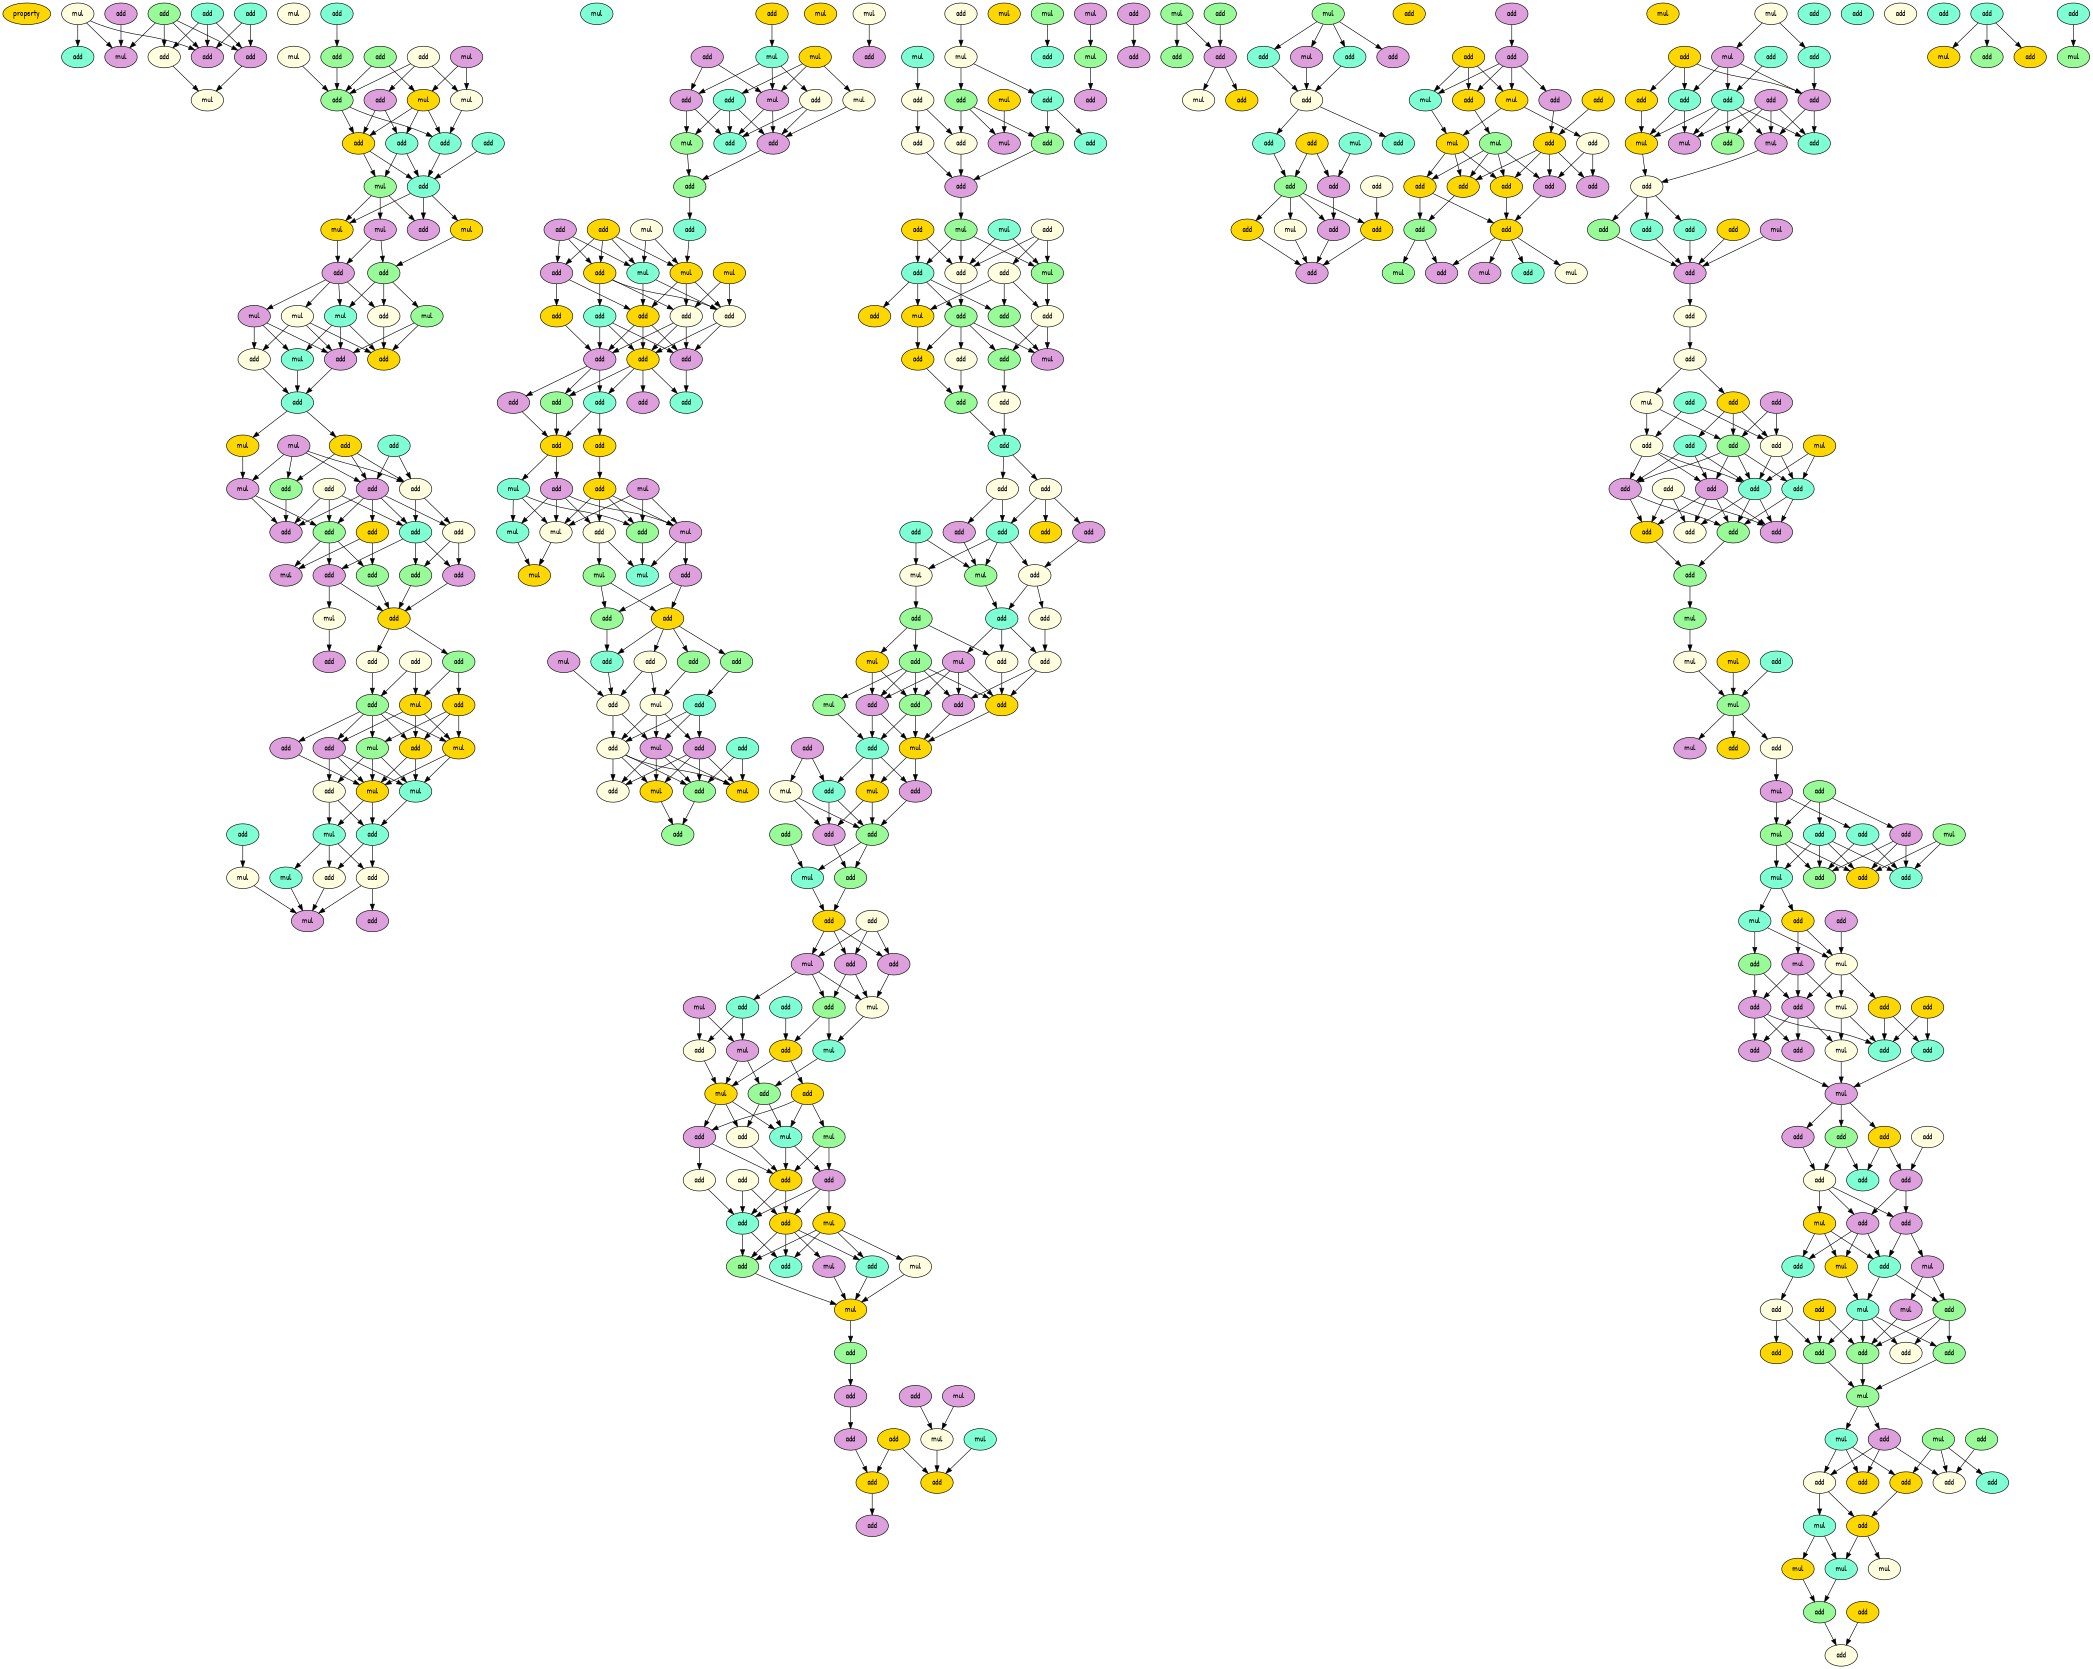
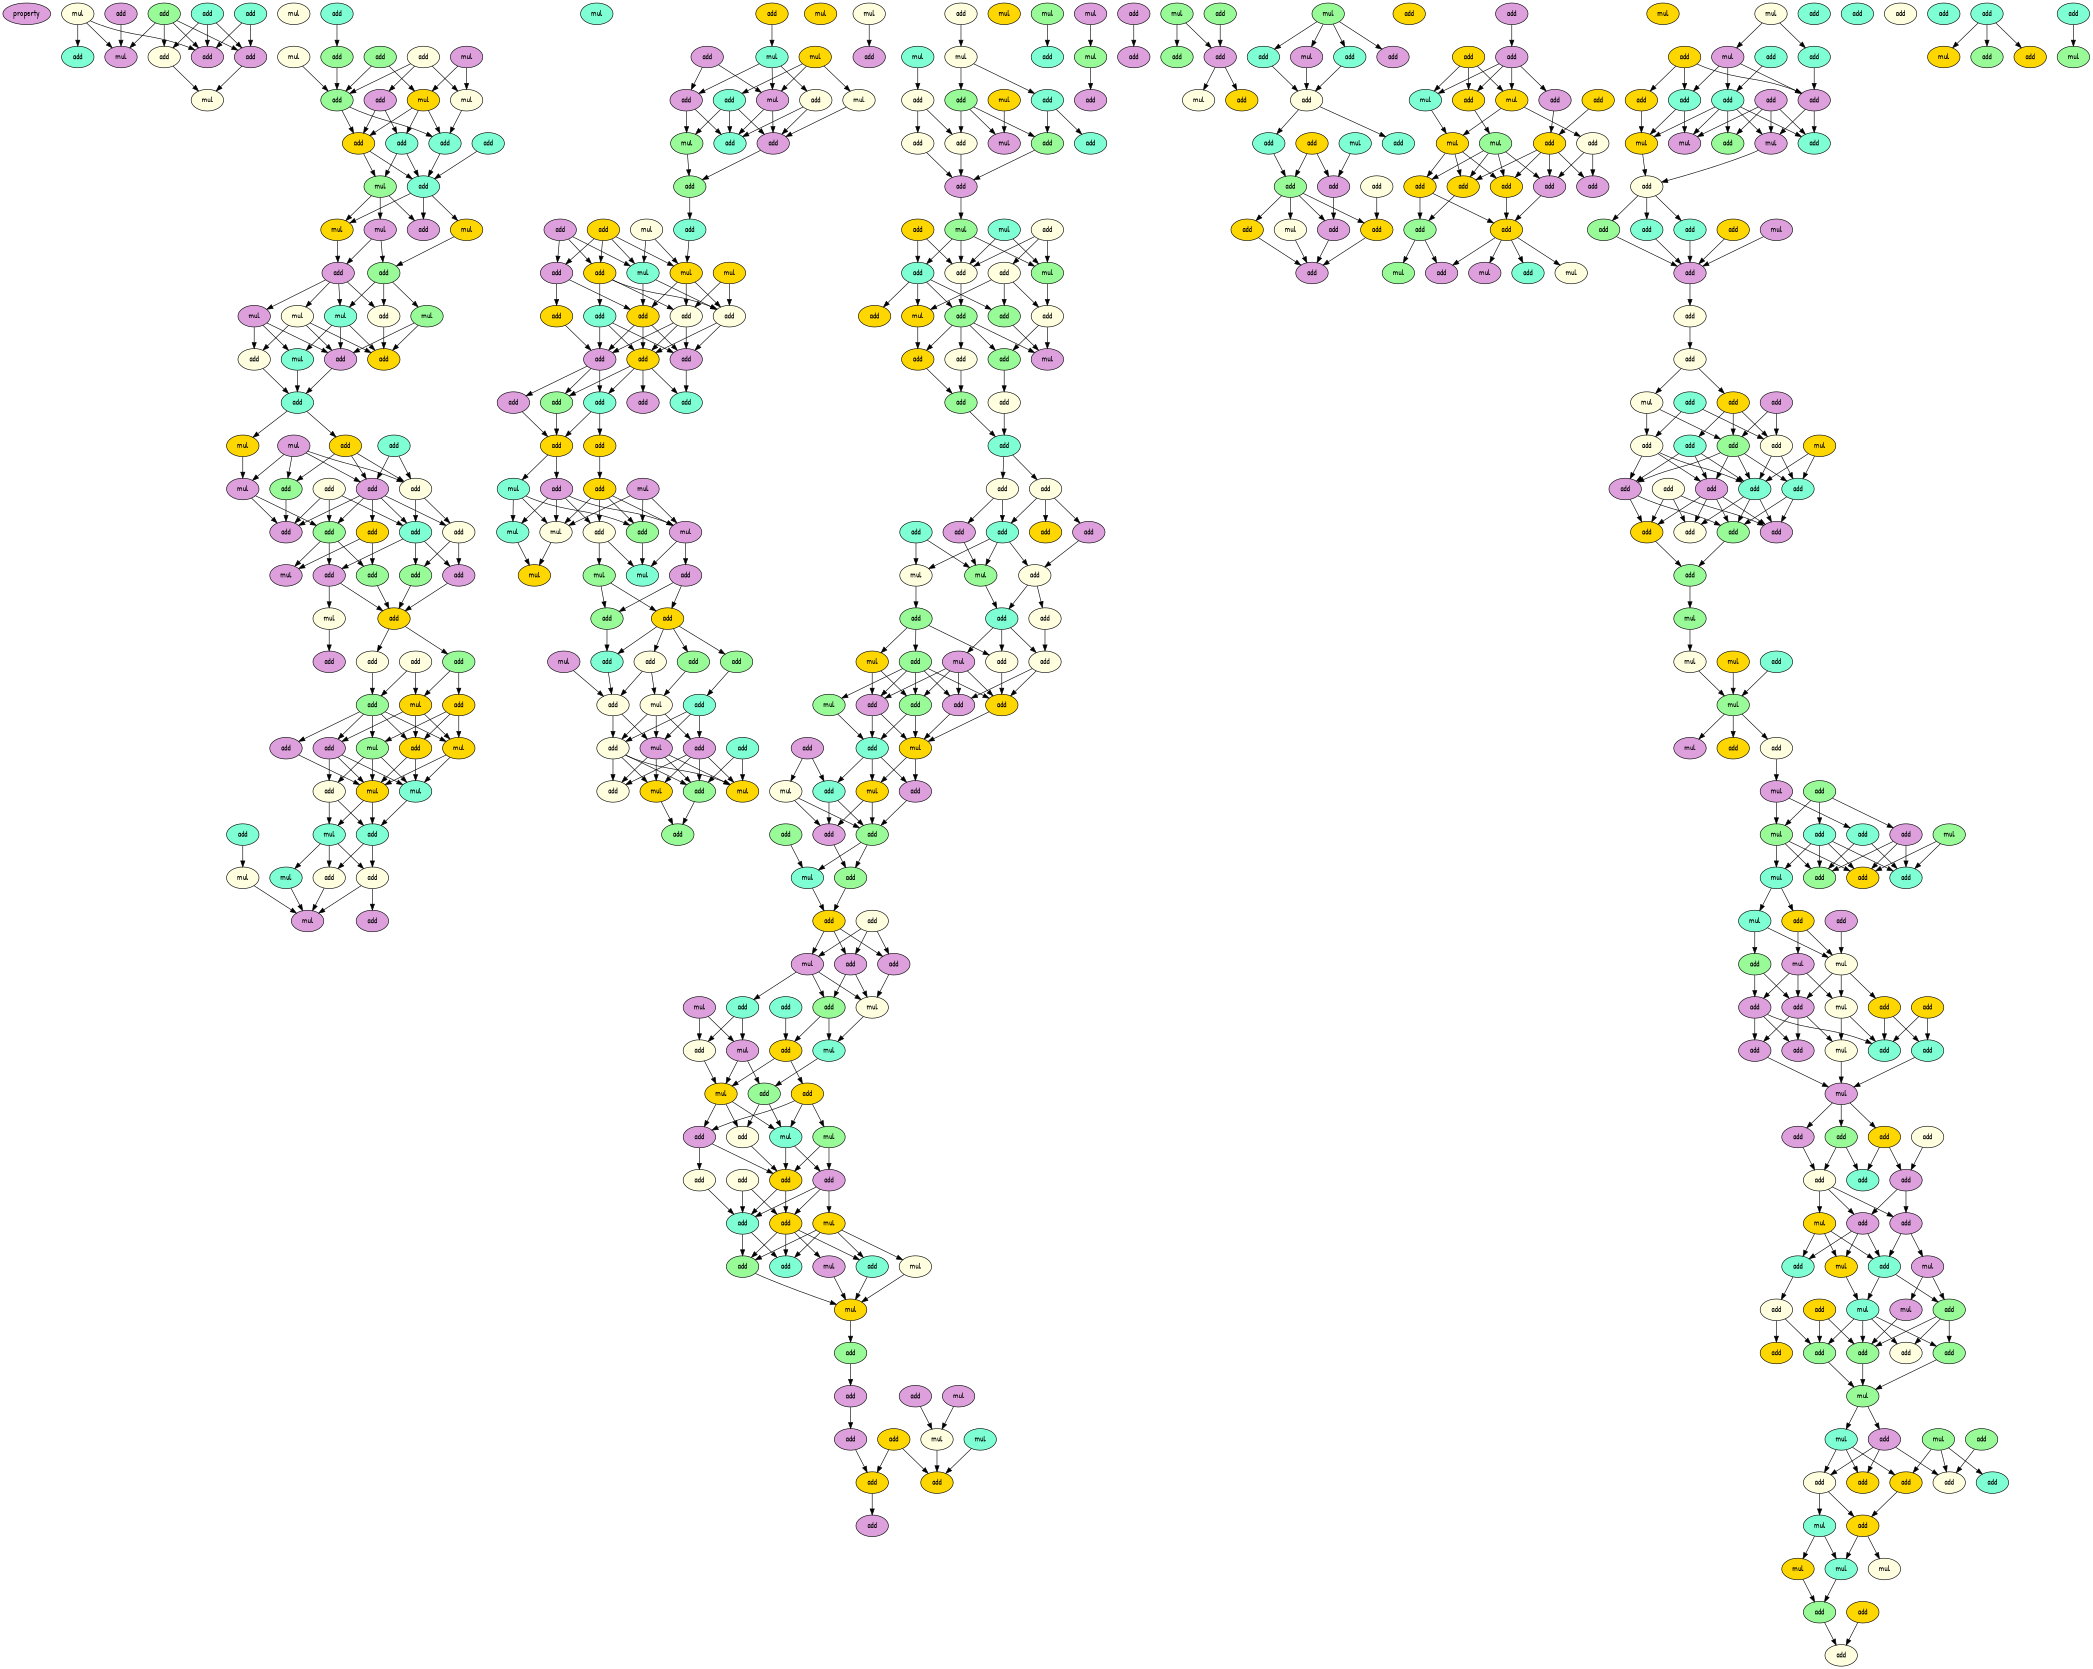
node "property": fillcolor gold -> plum
